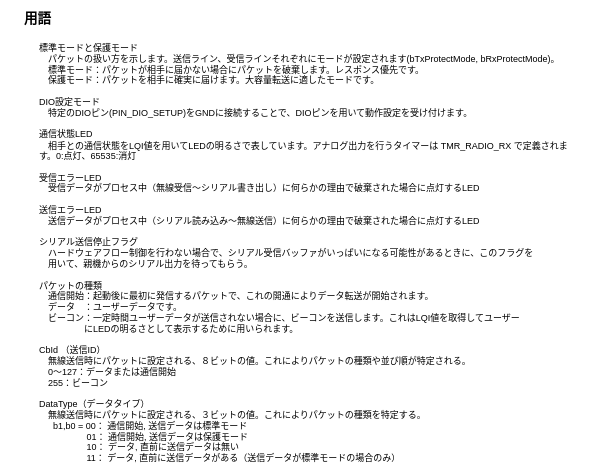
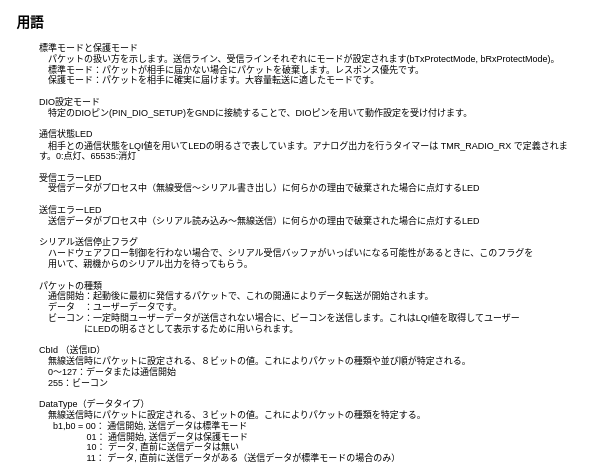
node "用語": moved (38, 19) -> (30, 23)
